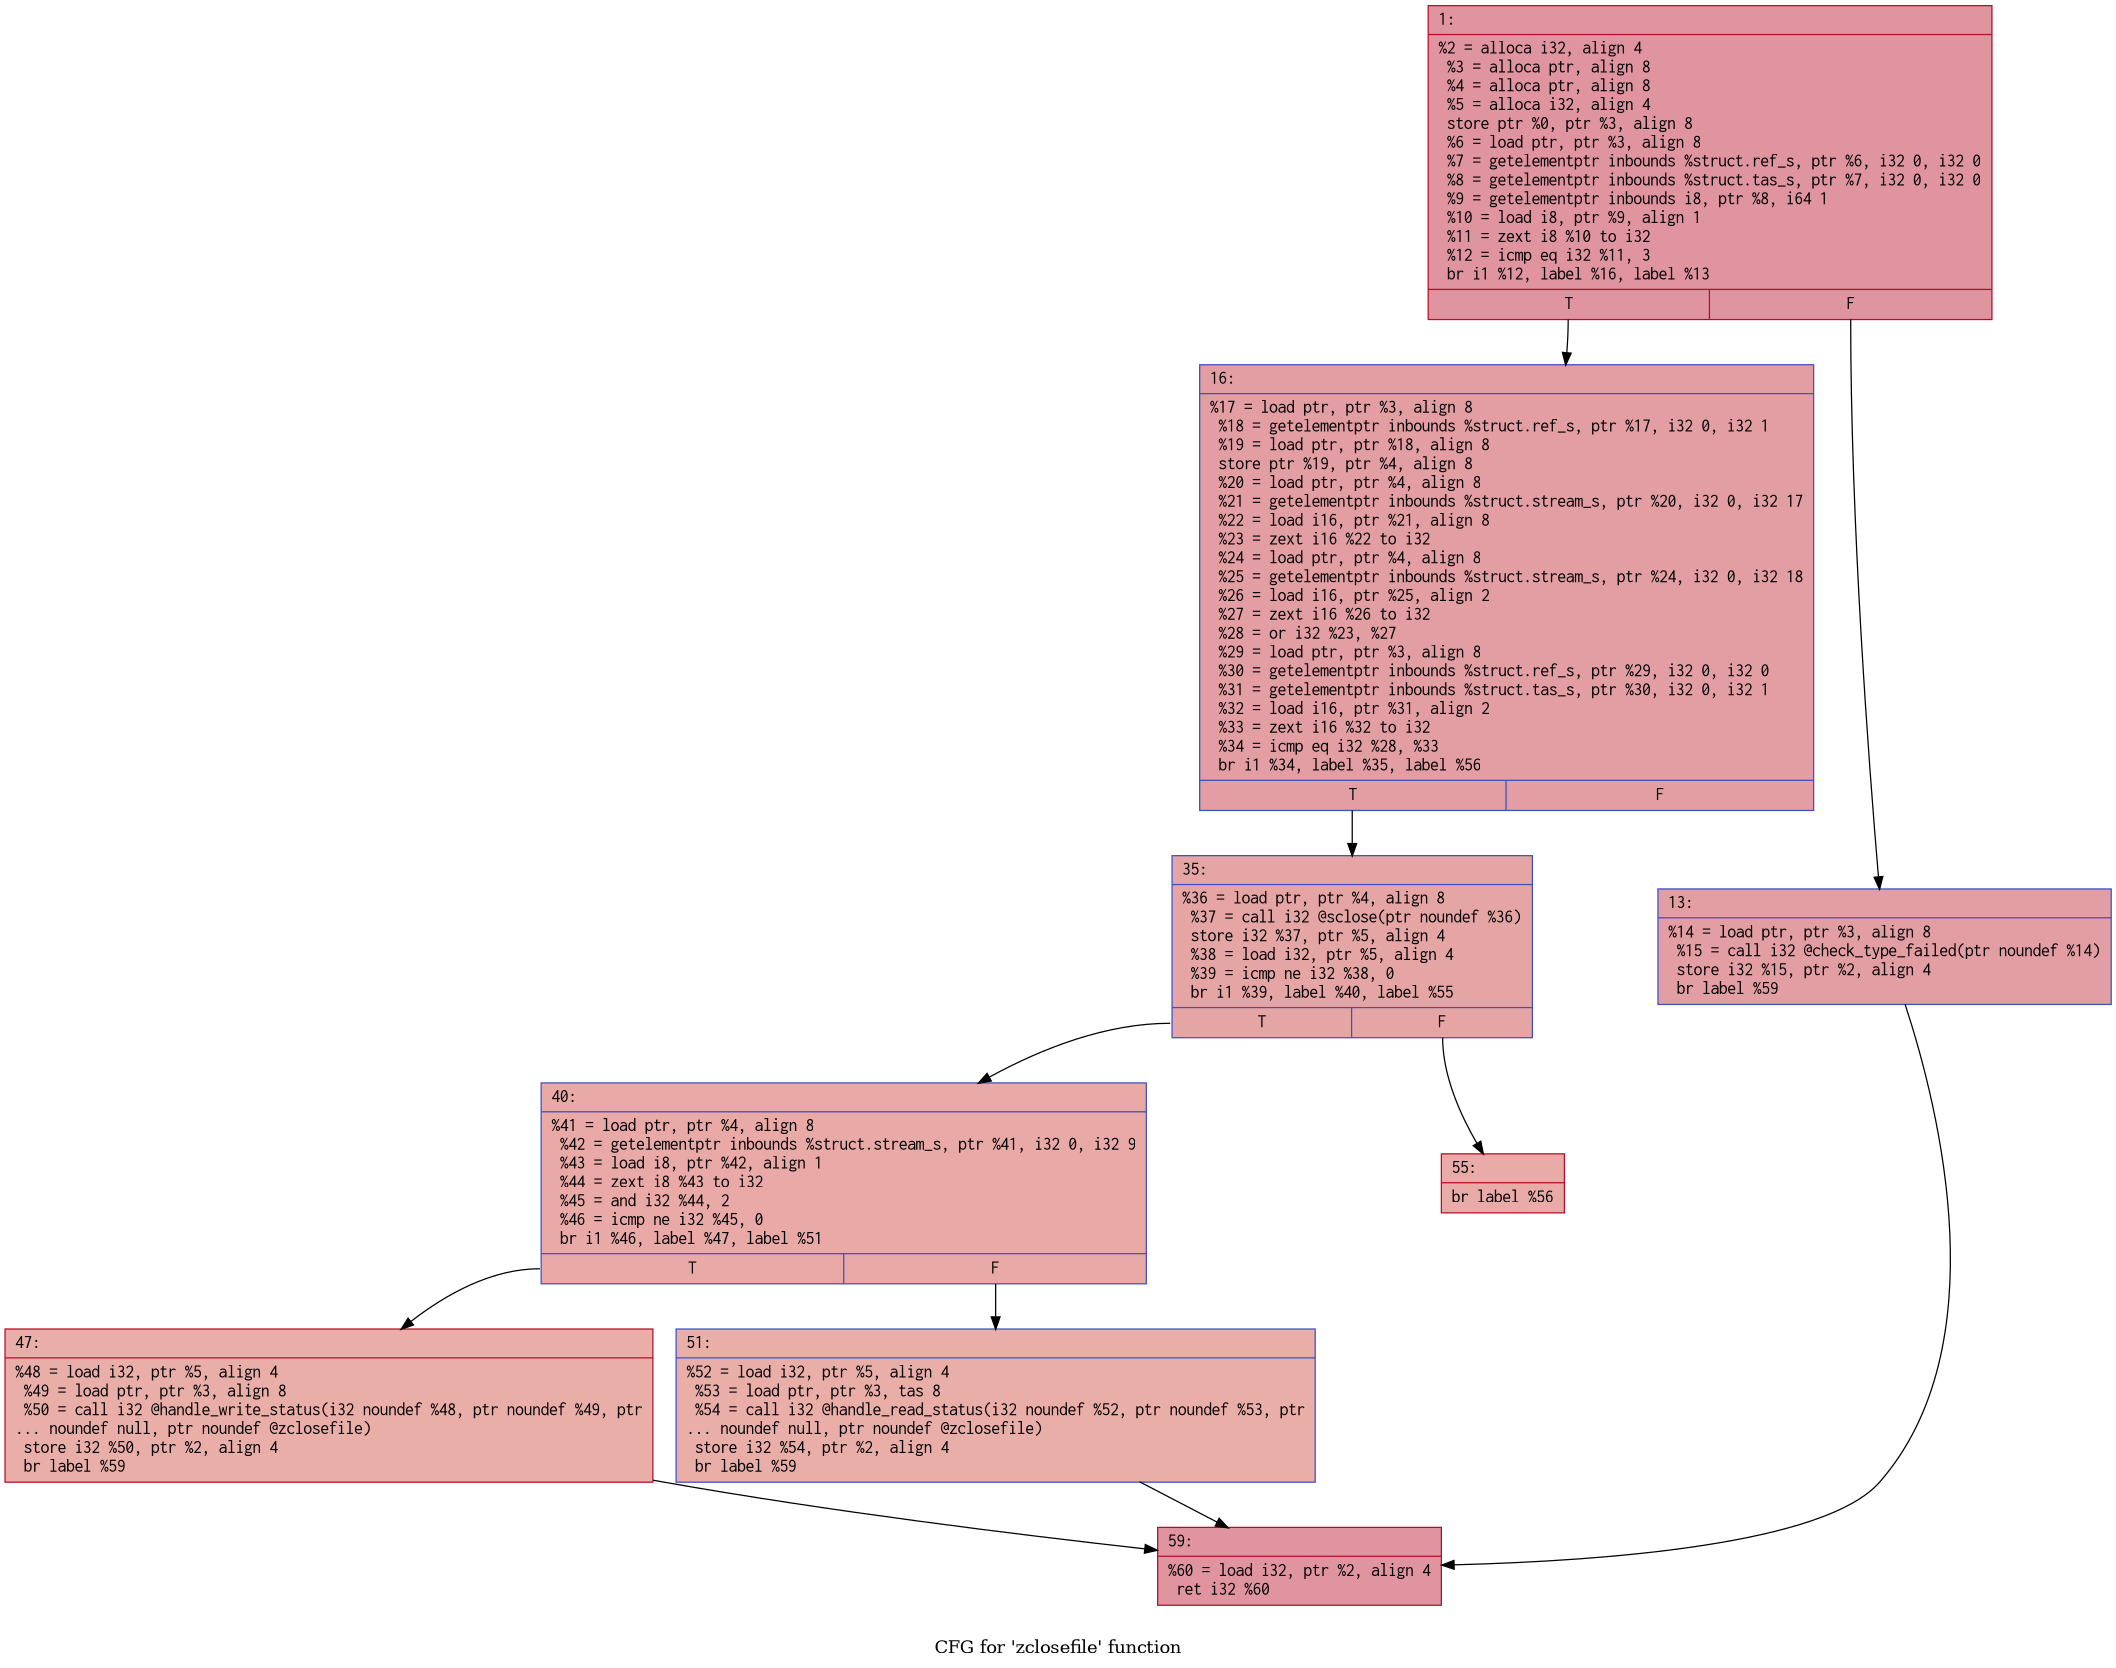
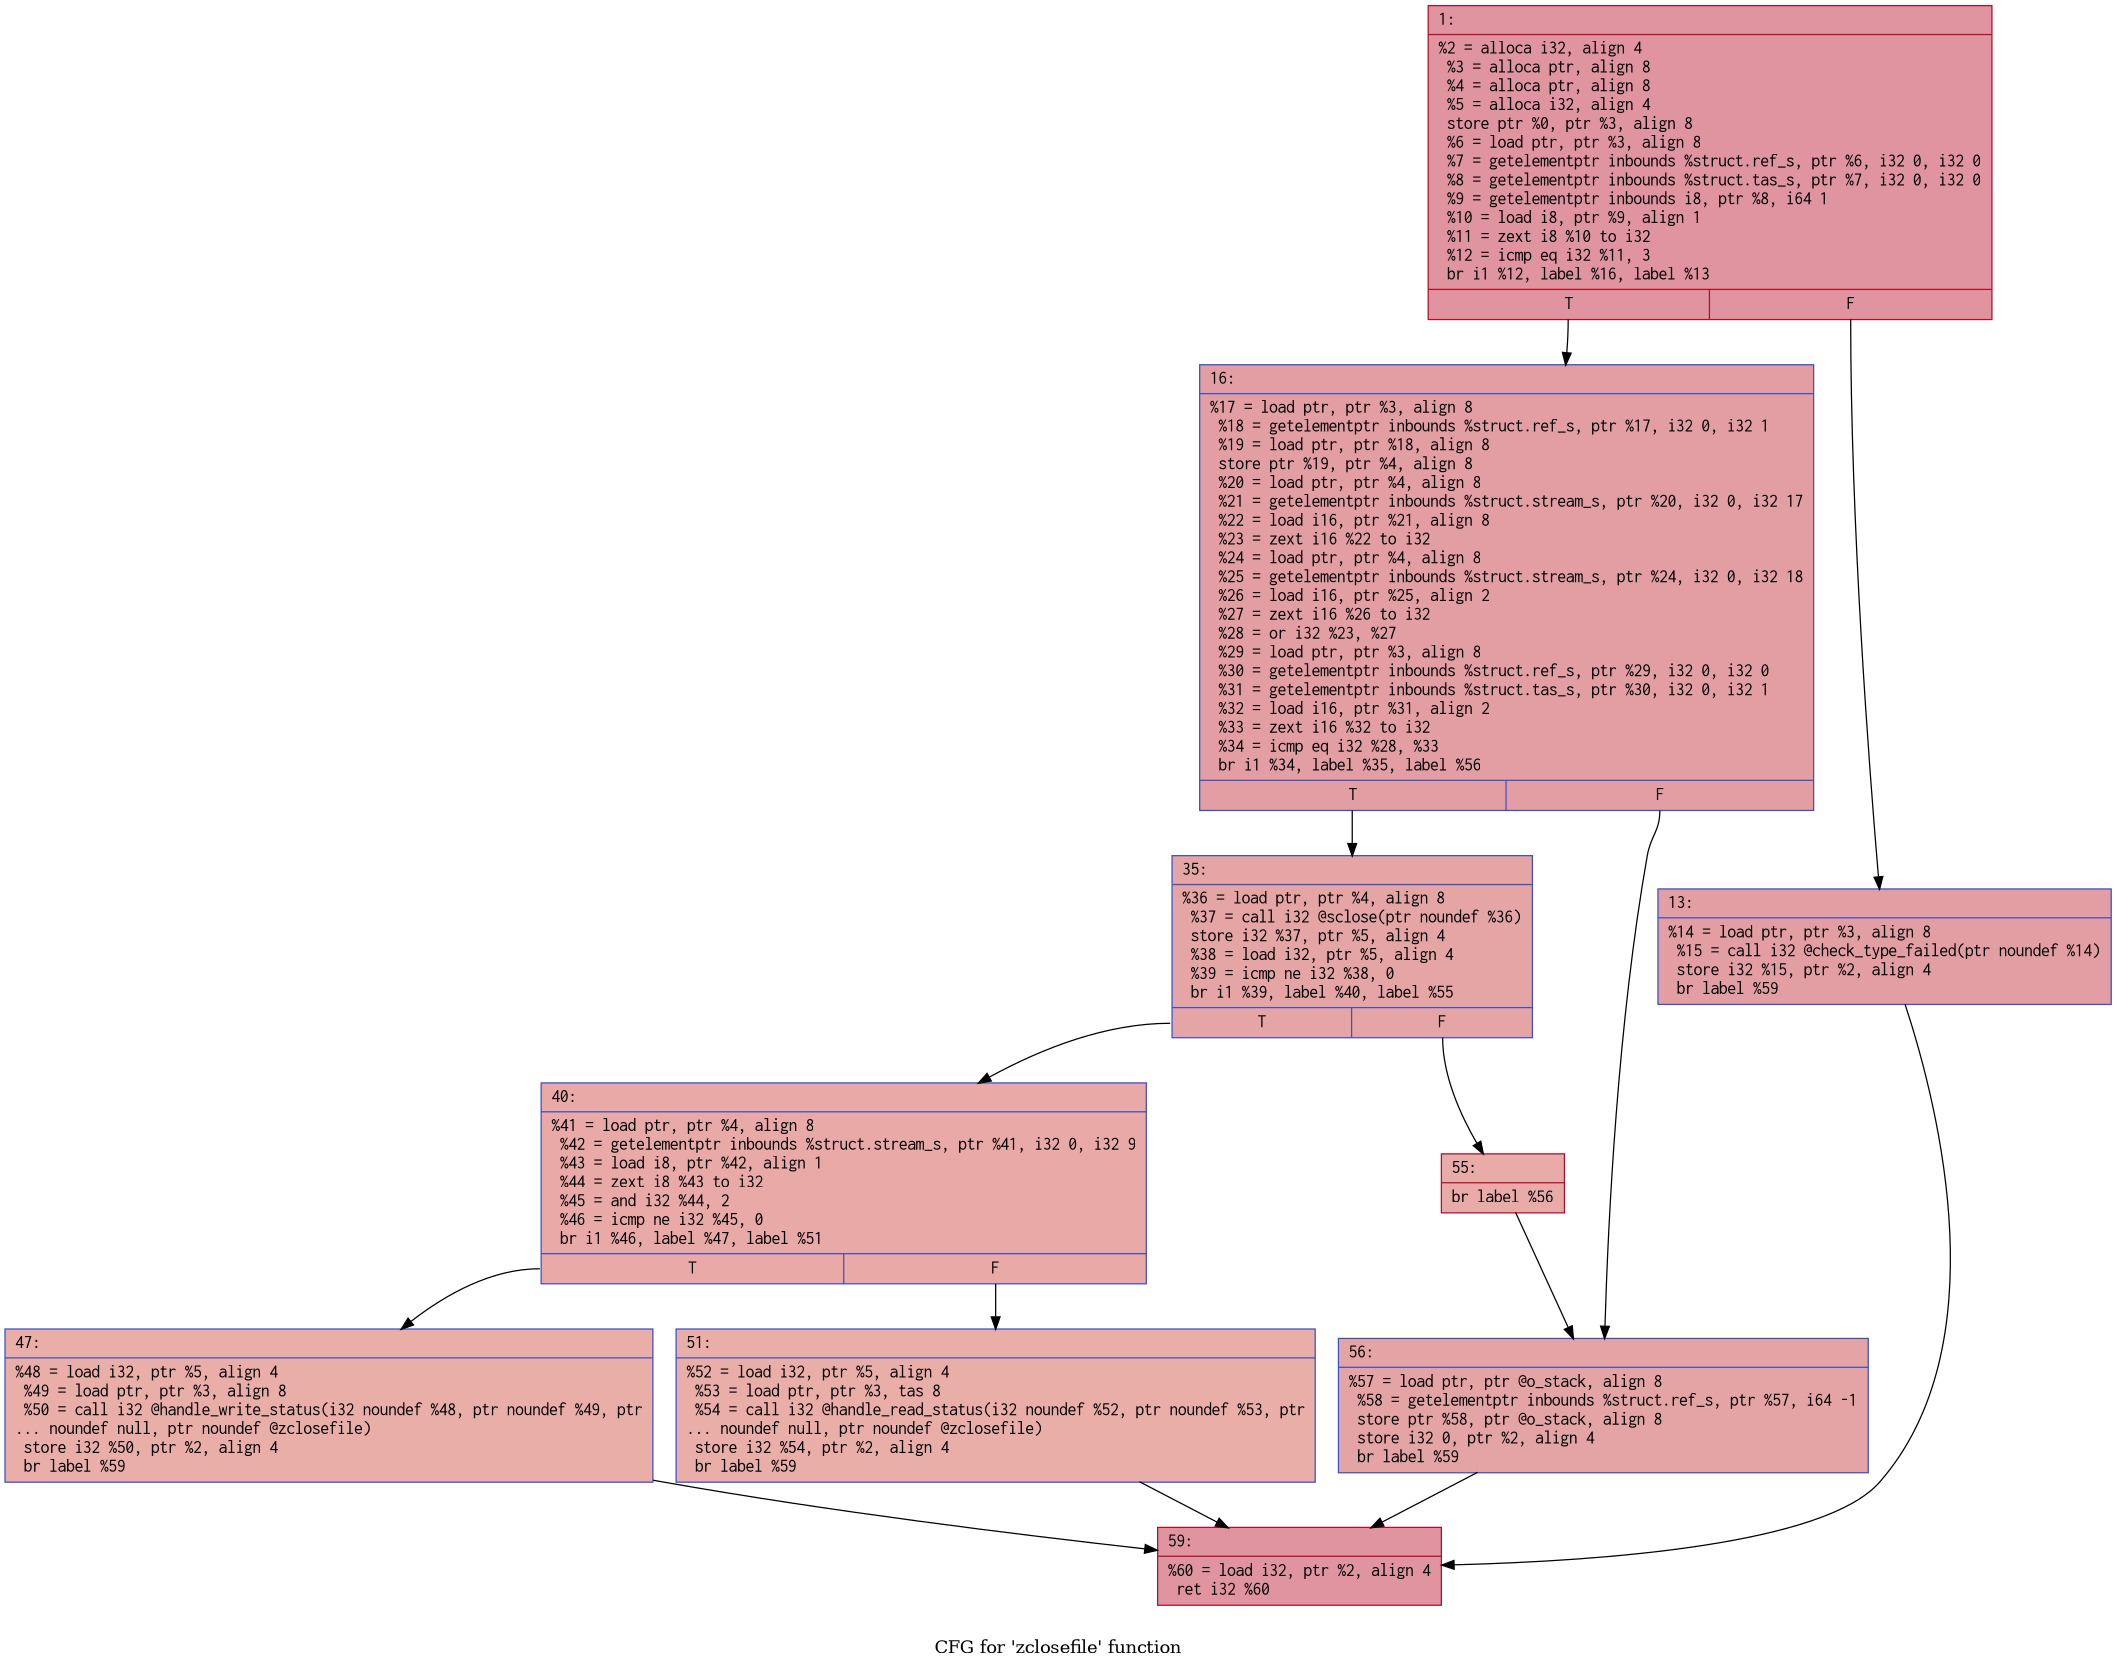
node "47:": color #b70d28ff -> #3d50c3ff
node "56:": added
